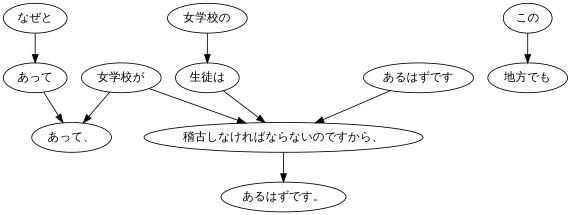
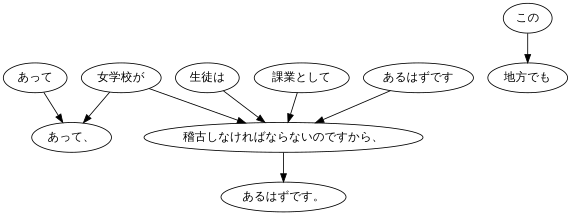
node "なぜと": removed
node "女学校の": removed
node "課業として": added
